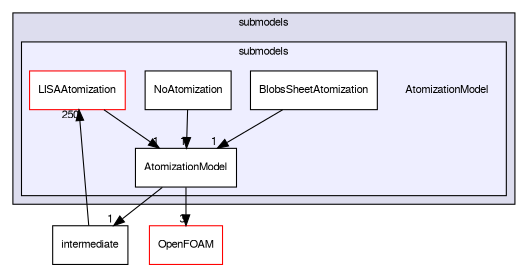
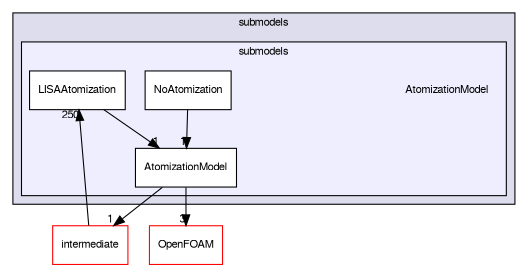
node "LISAAtomization": color red -> black
node "BlobsSheetAtomization": removed
node "intermediate": color black -> red
